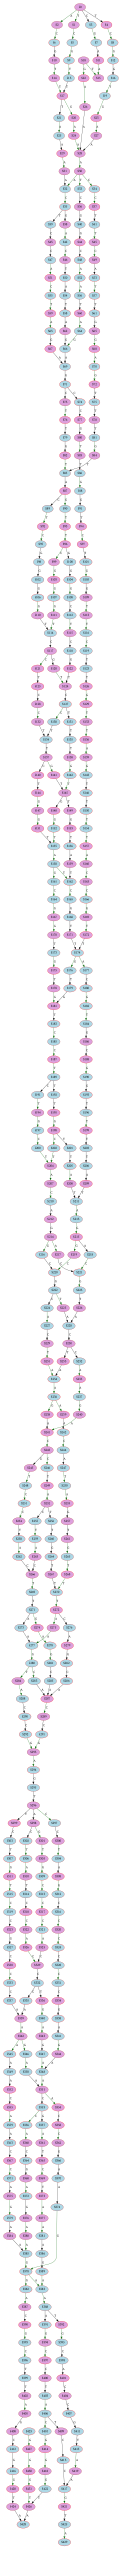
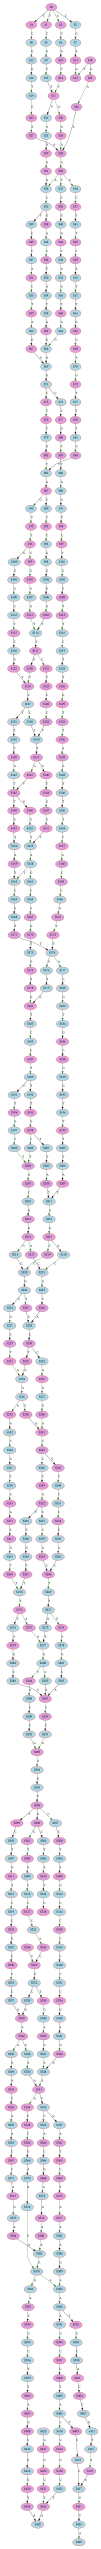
node "S322": removed
